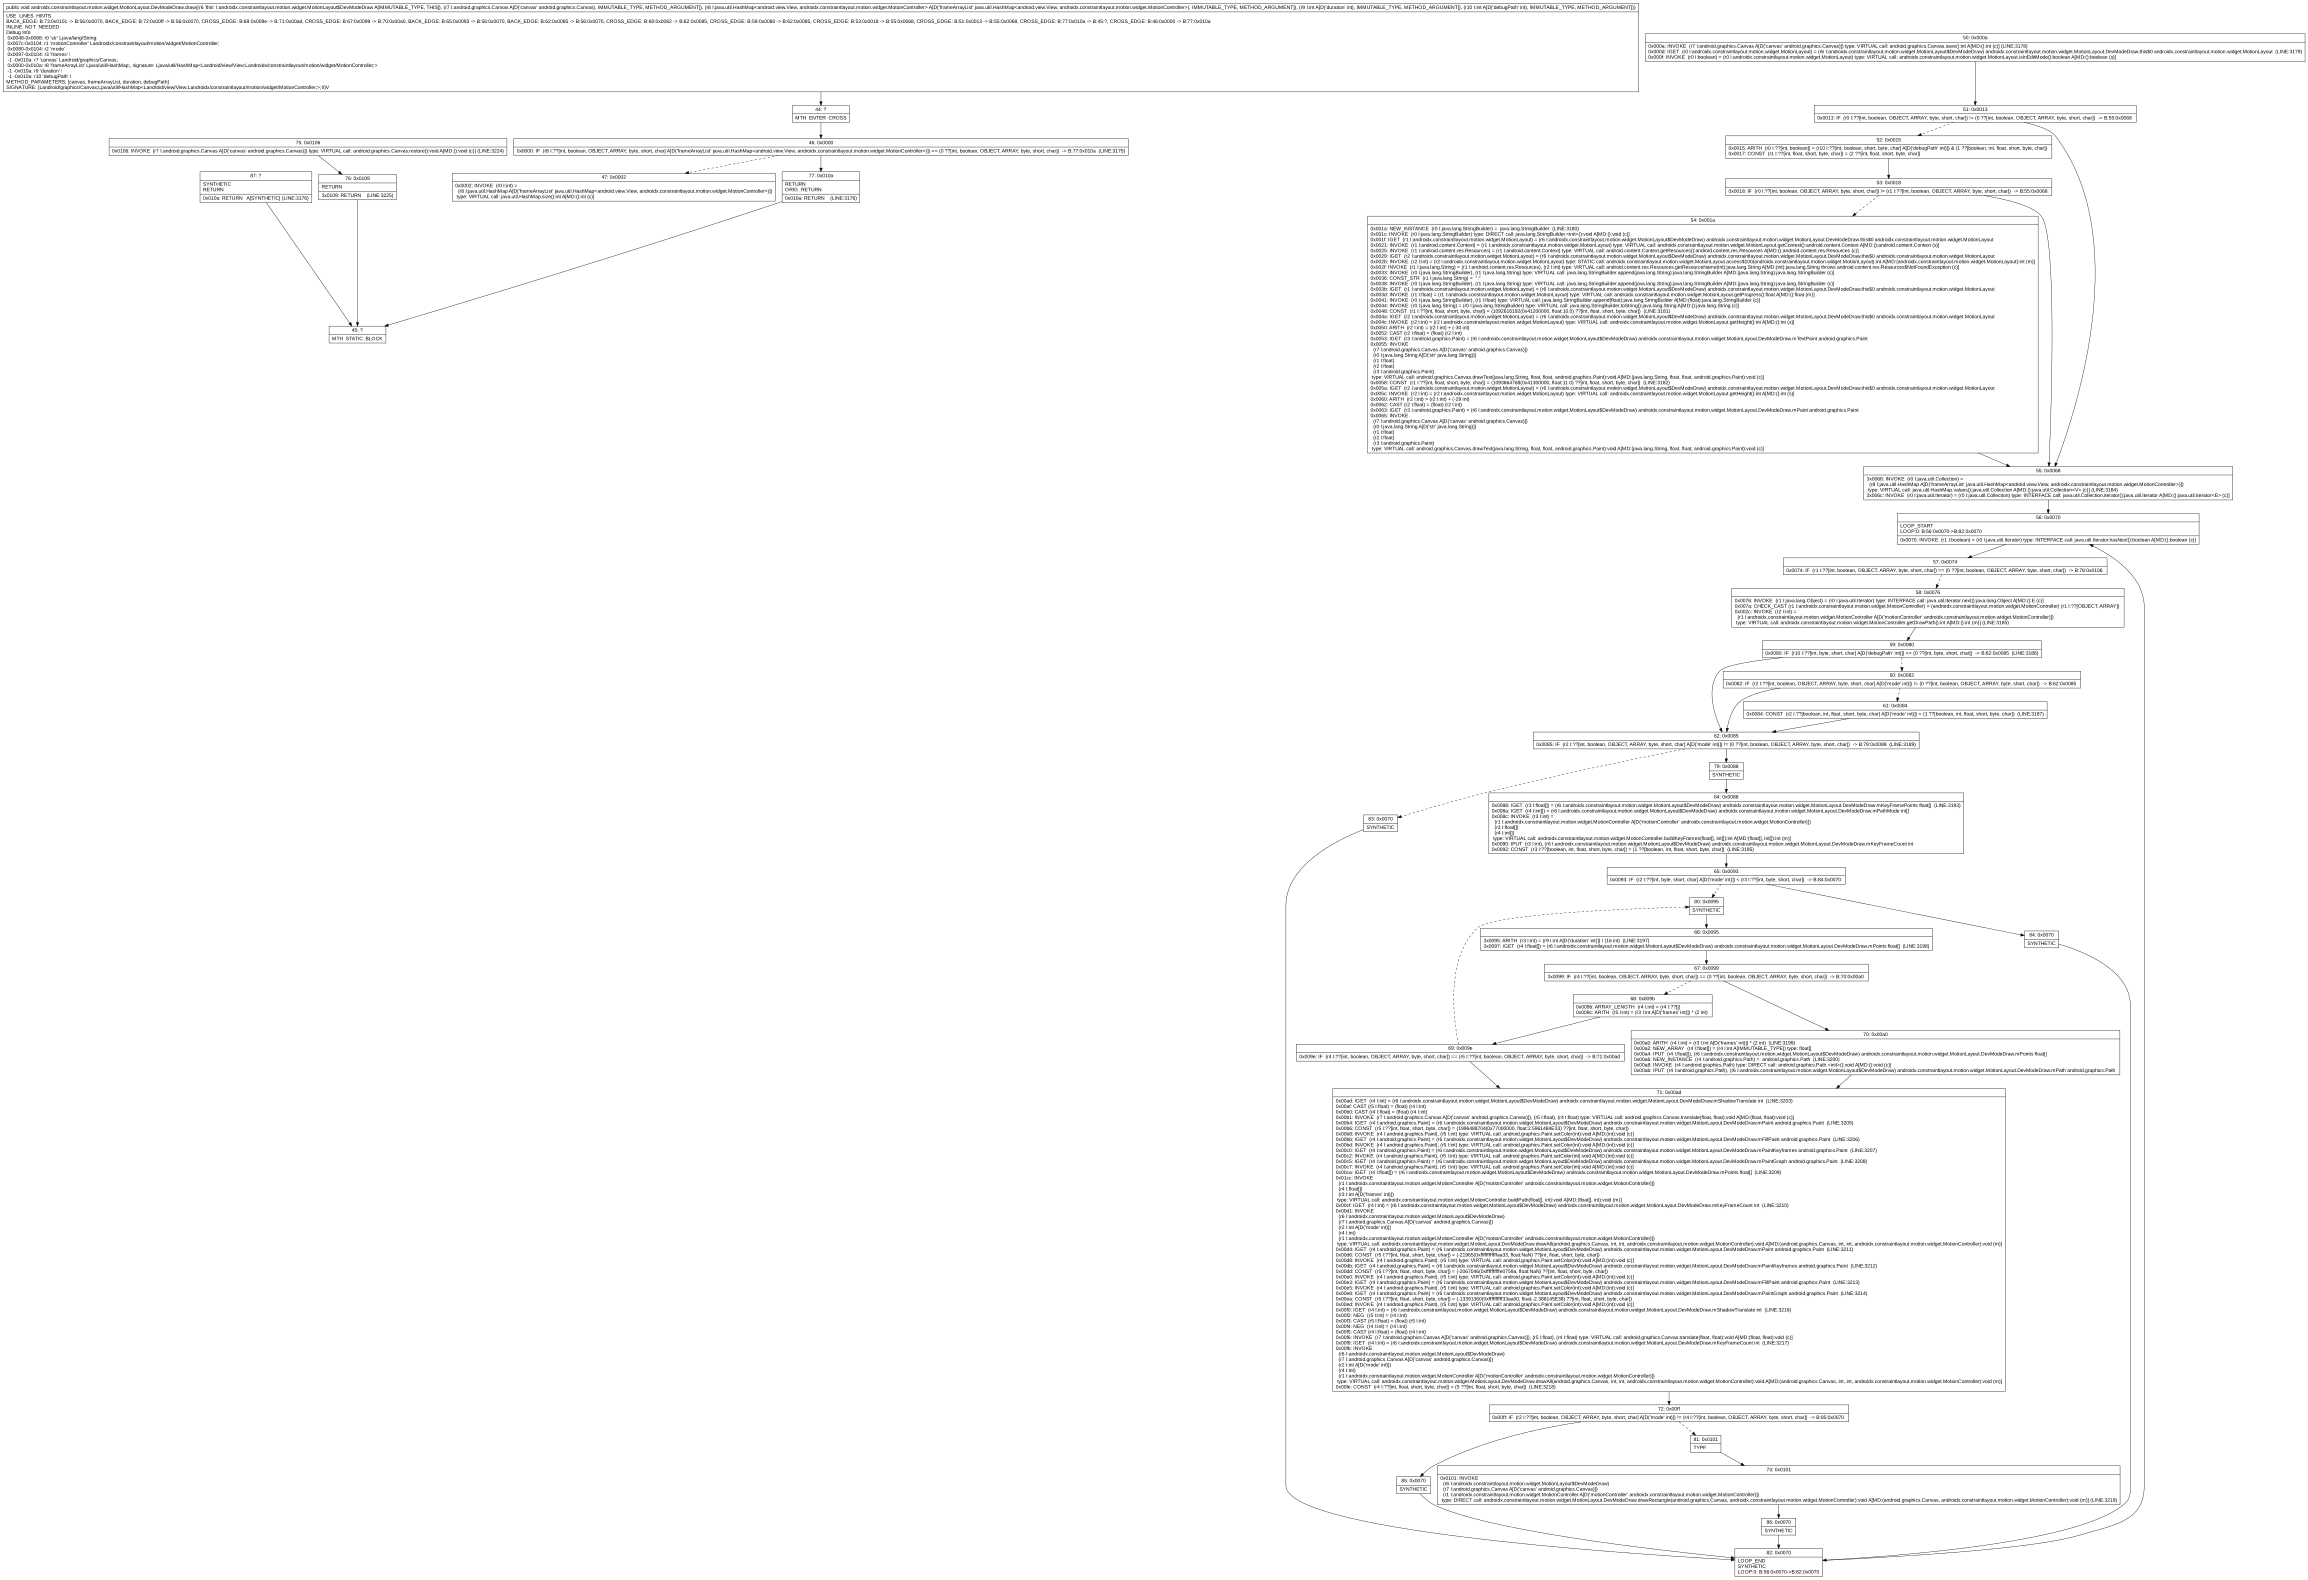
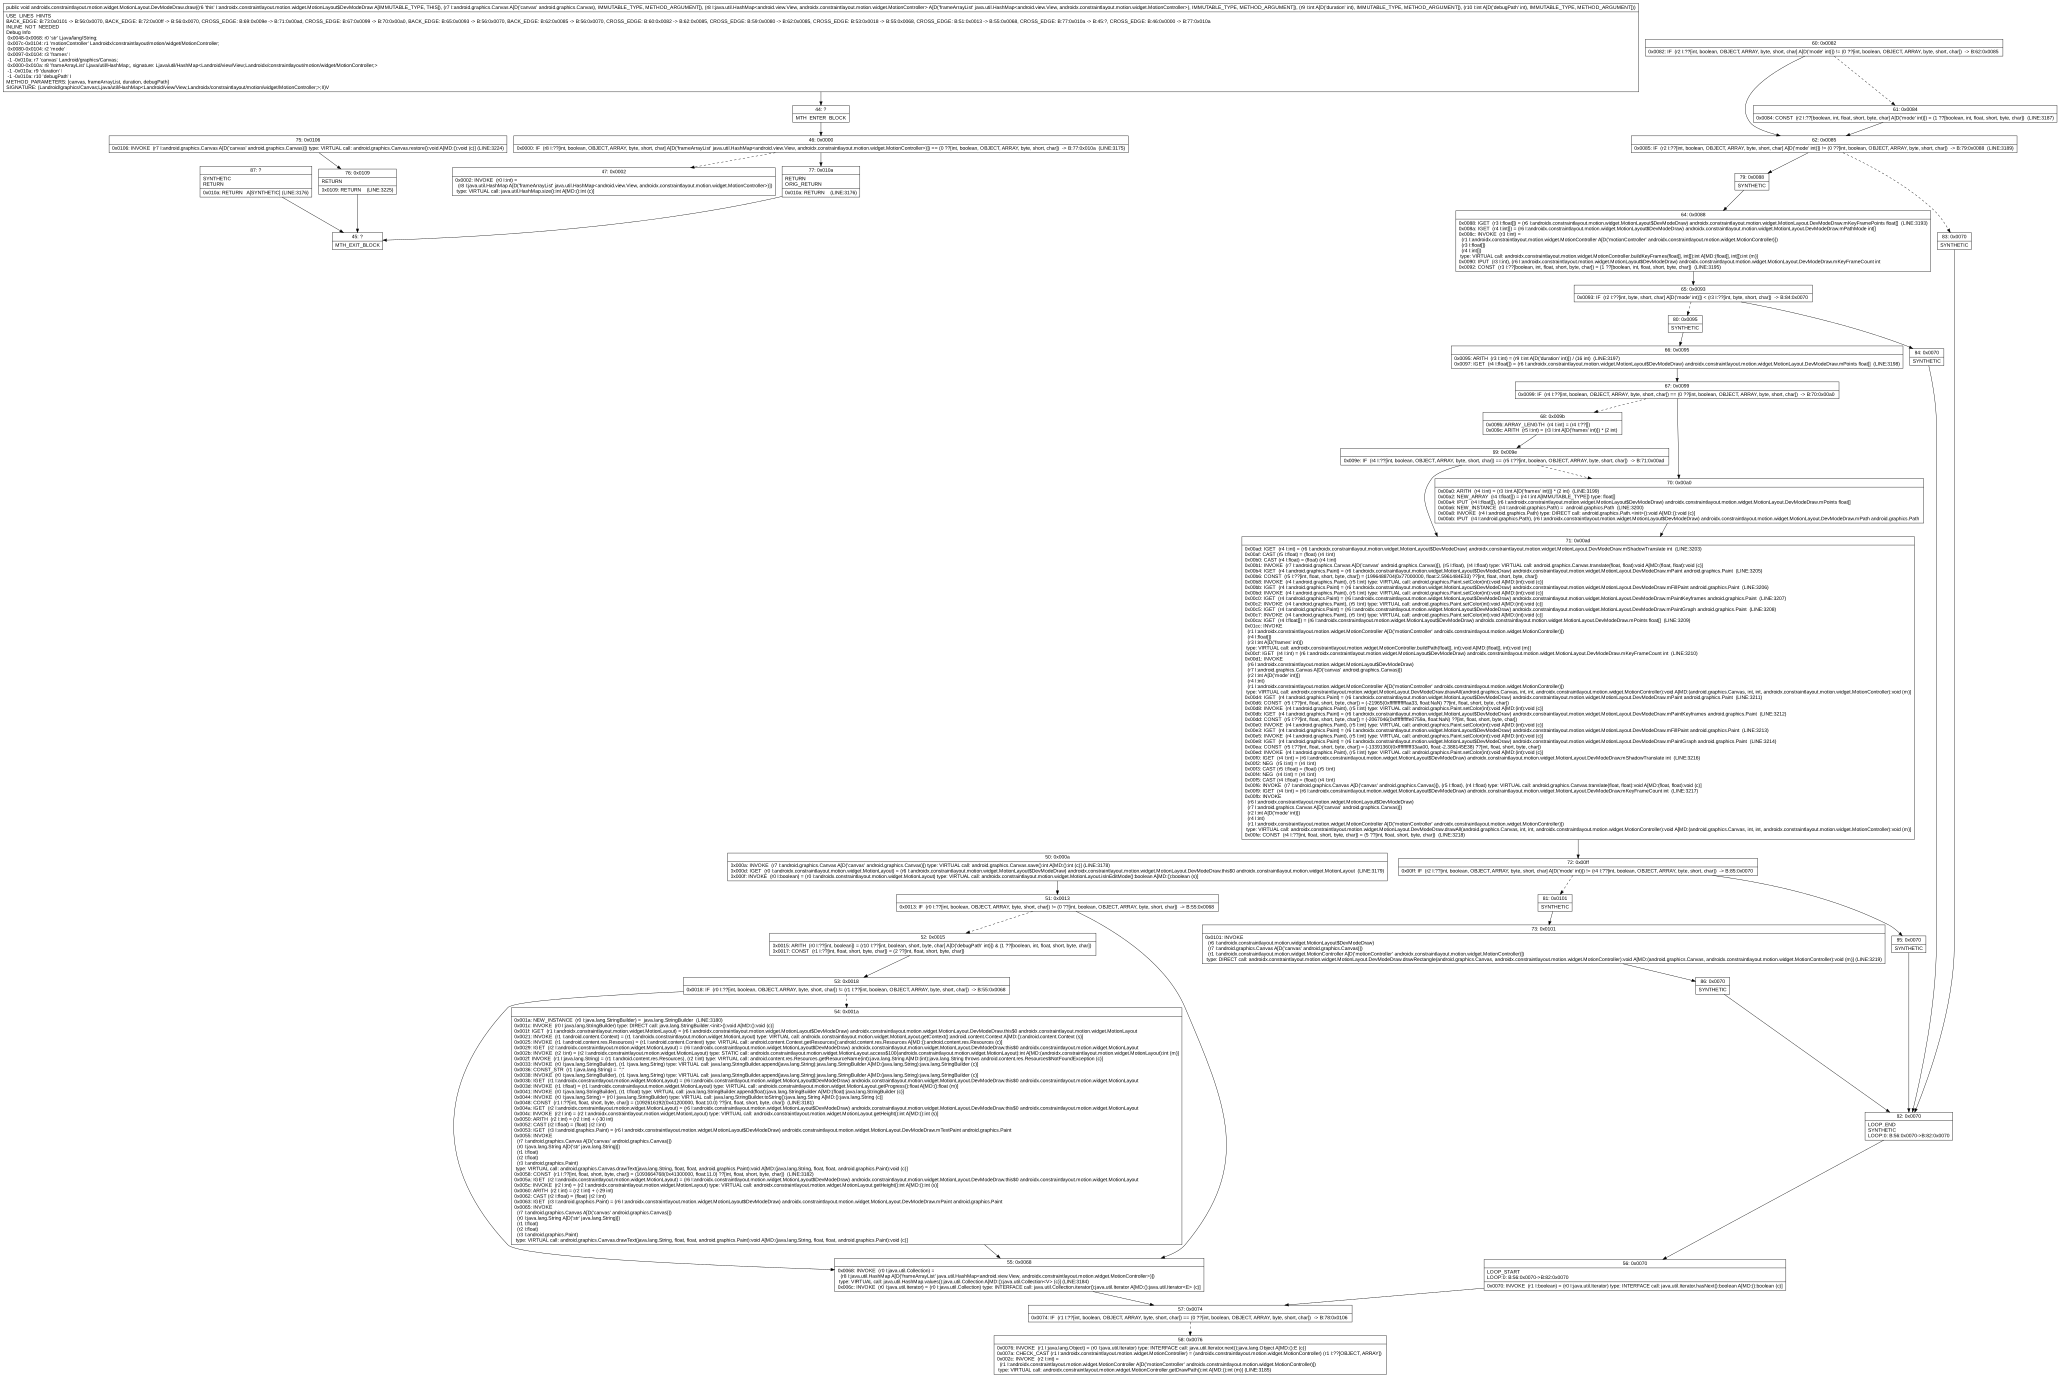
node "44: ?": text "MTH_ENTER_CROSS" -> "MTH_ENTER_BLOCK"
node "45: ?": text "MTH_STATIC_BLOCK" -> "MTH_EXIT_BLOCK"
edge "55: 0x0068" -> "56: 0x0070": now "55: 0x0068" -> "57: 0x0074"
node "59: 0x0080": removed
edge "69: 0x009e" -> "80: 0x0095": now "69: 0x009e" -> "70: 0x00a0"
node "81: 0x0101": text "TYPE" -> "SYNTHETIC"
